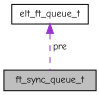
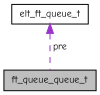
node "ft_sync_queue_t": label "ft_sync_queue_t" -> "ft_queue_queue_t"
